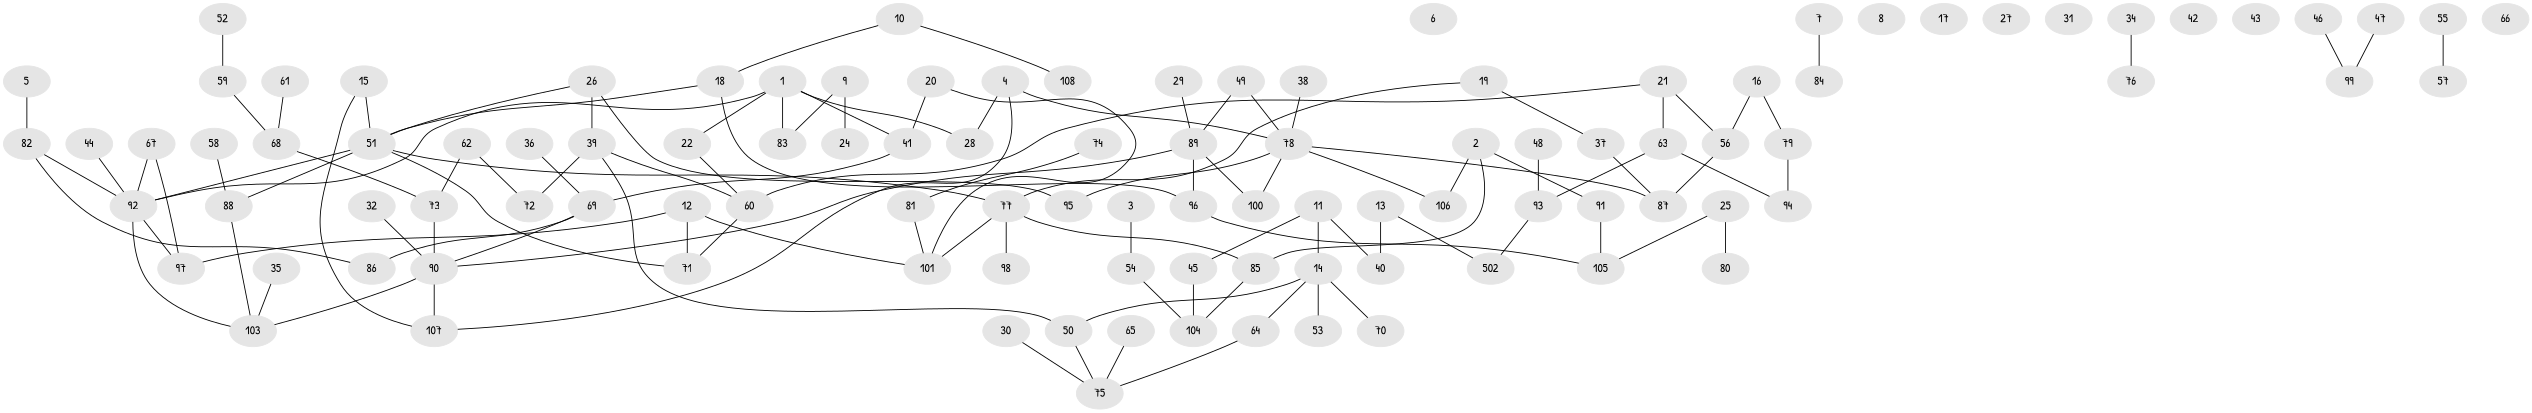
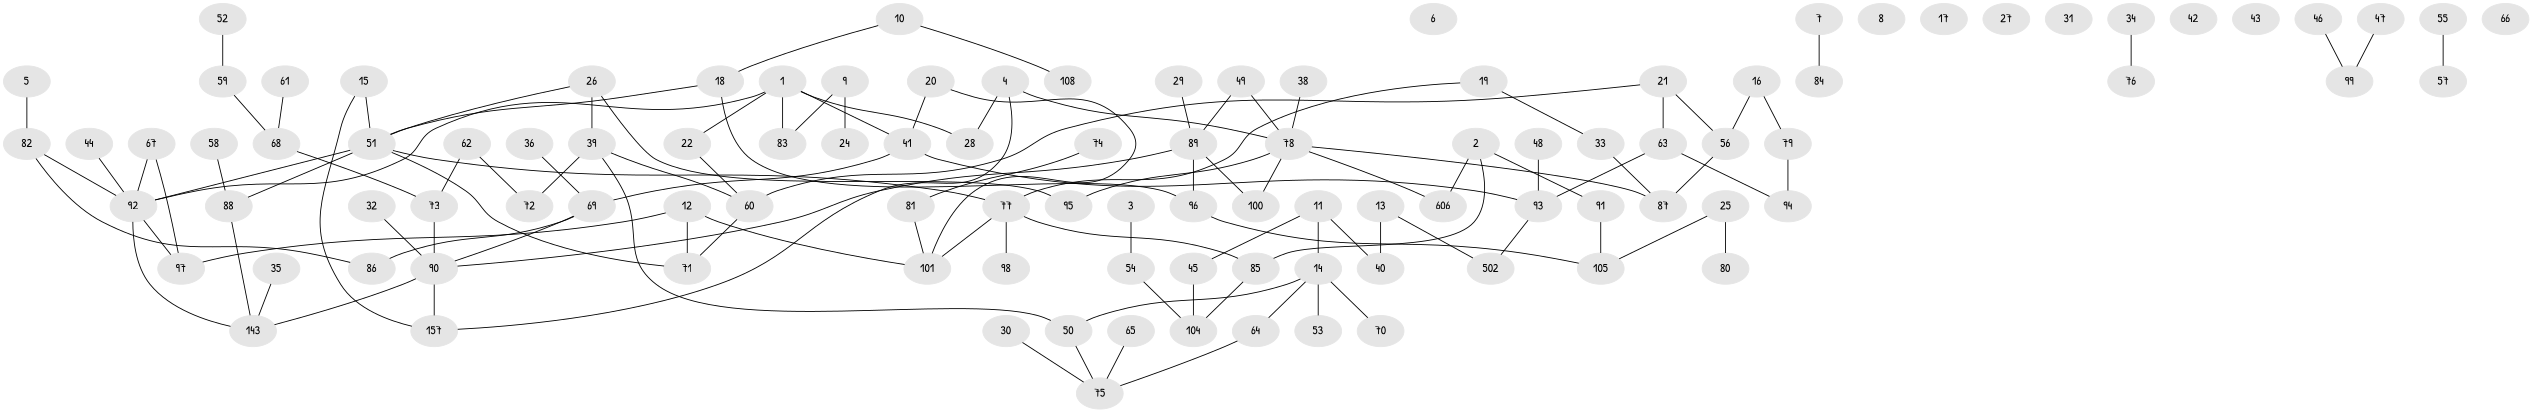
node "37": label "37" -> "33"
edge "41" -- "93": added
node "106": label "106" -> "606"
node "103": label "103" -> "143"
node "107": label "107" -> "157"
